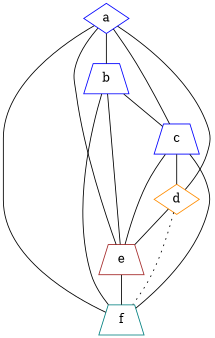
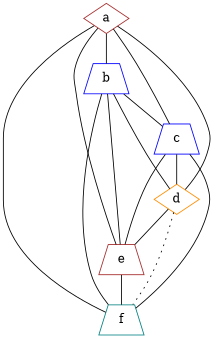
node "a": color blue -> brown
edge "b" -- "d": added
